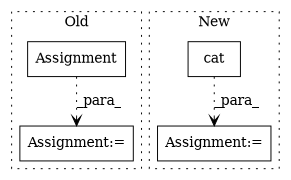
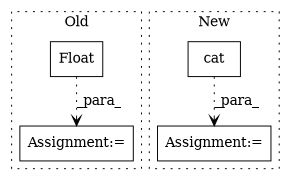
node "Assignment": label "Assignment" -> "Float"
